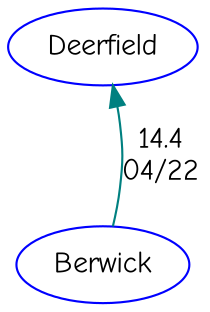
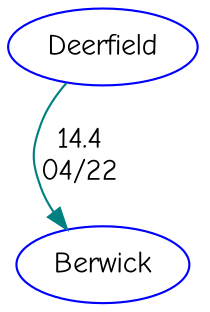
edge "Berwick" -> "Deerfield": reversed
